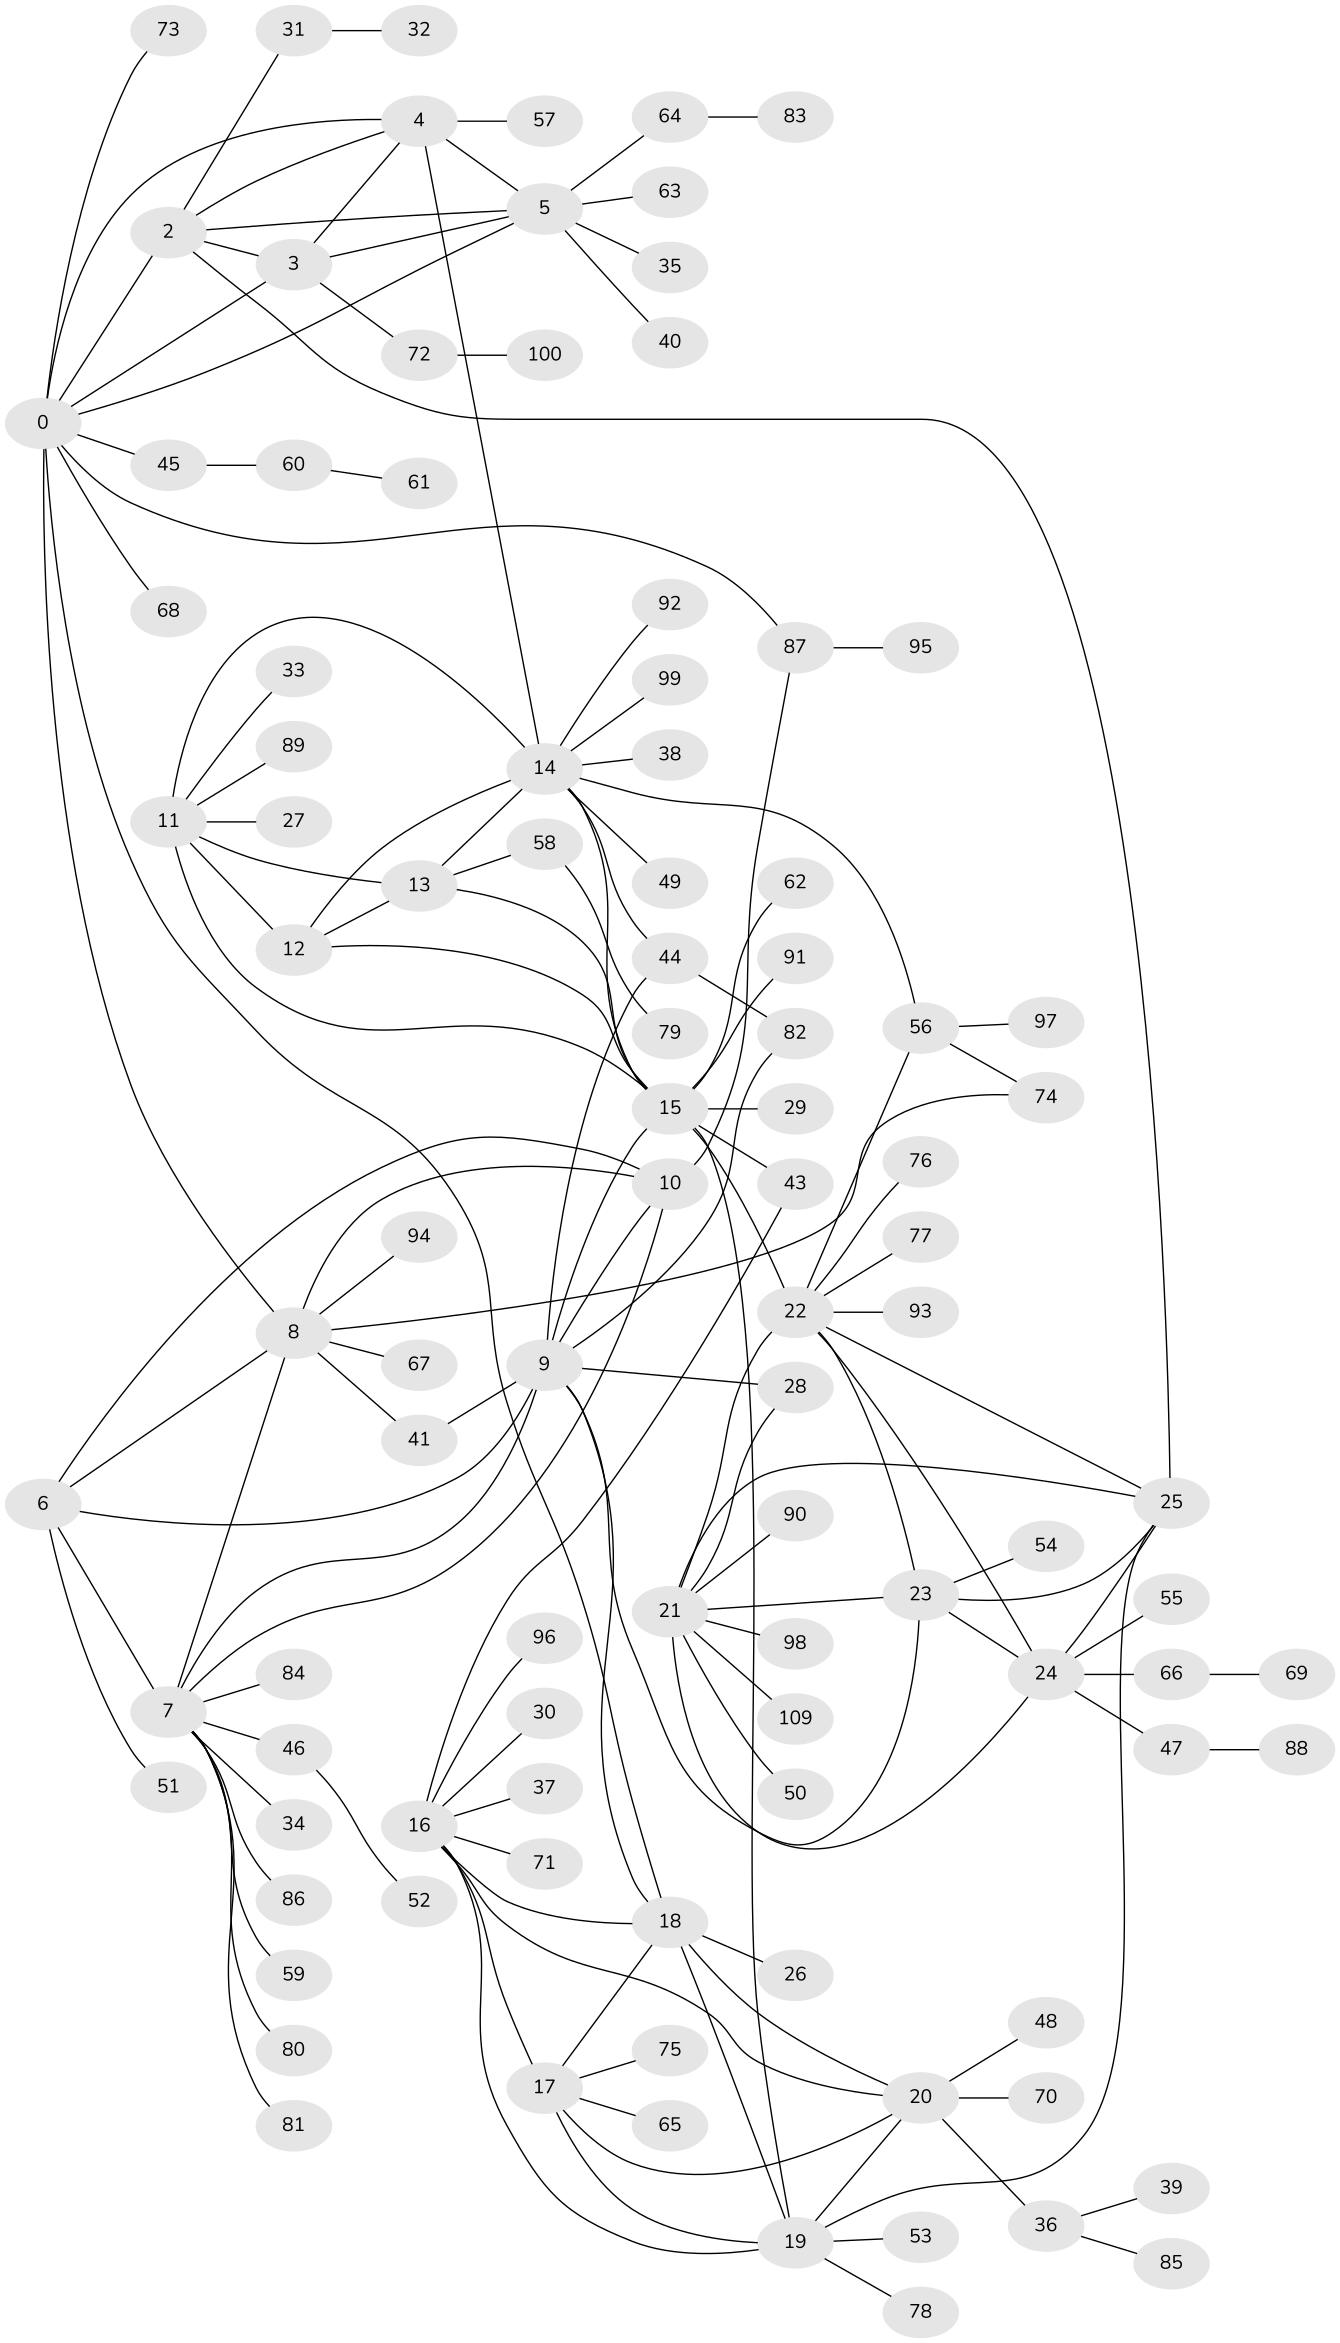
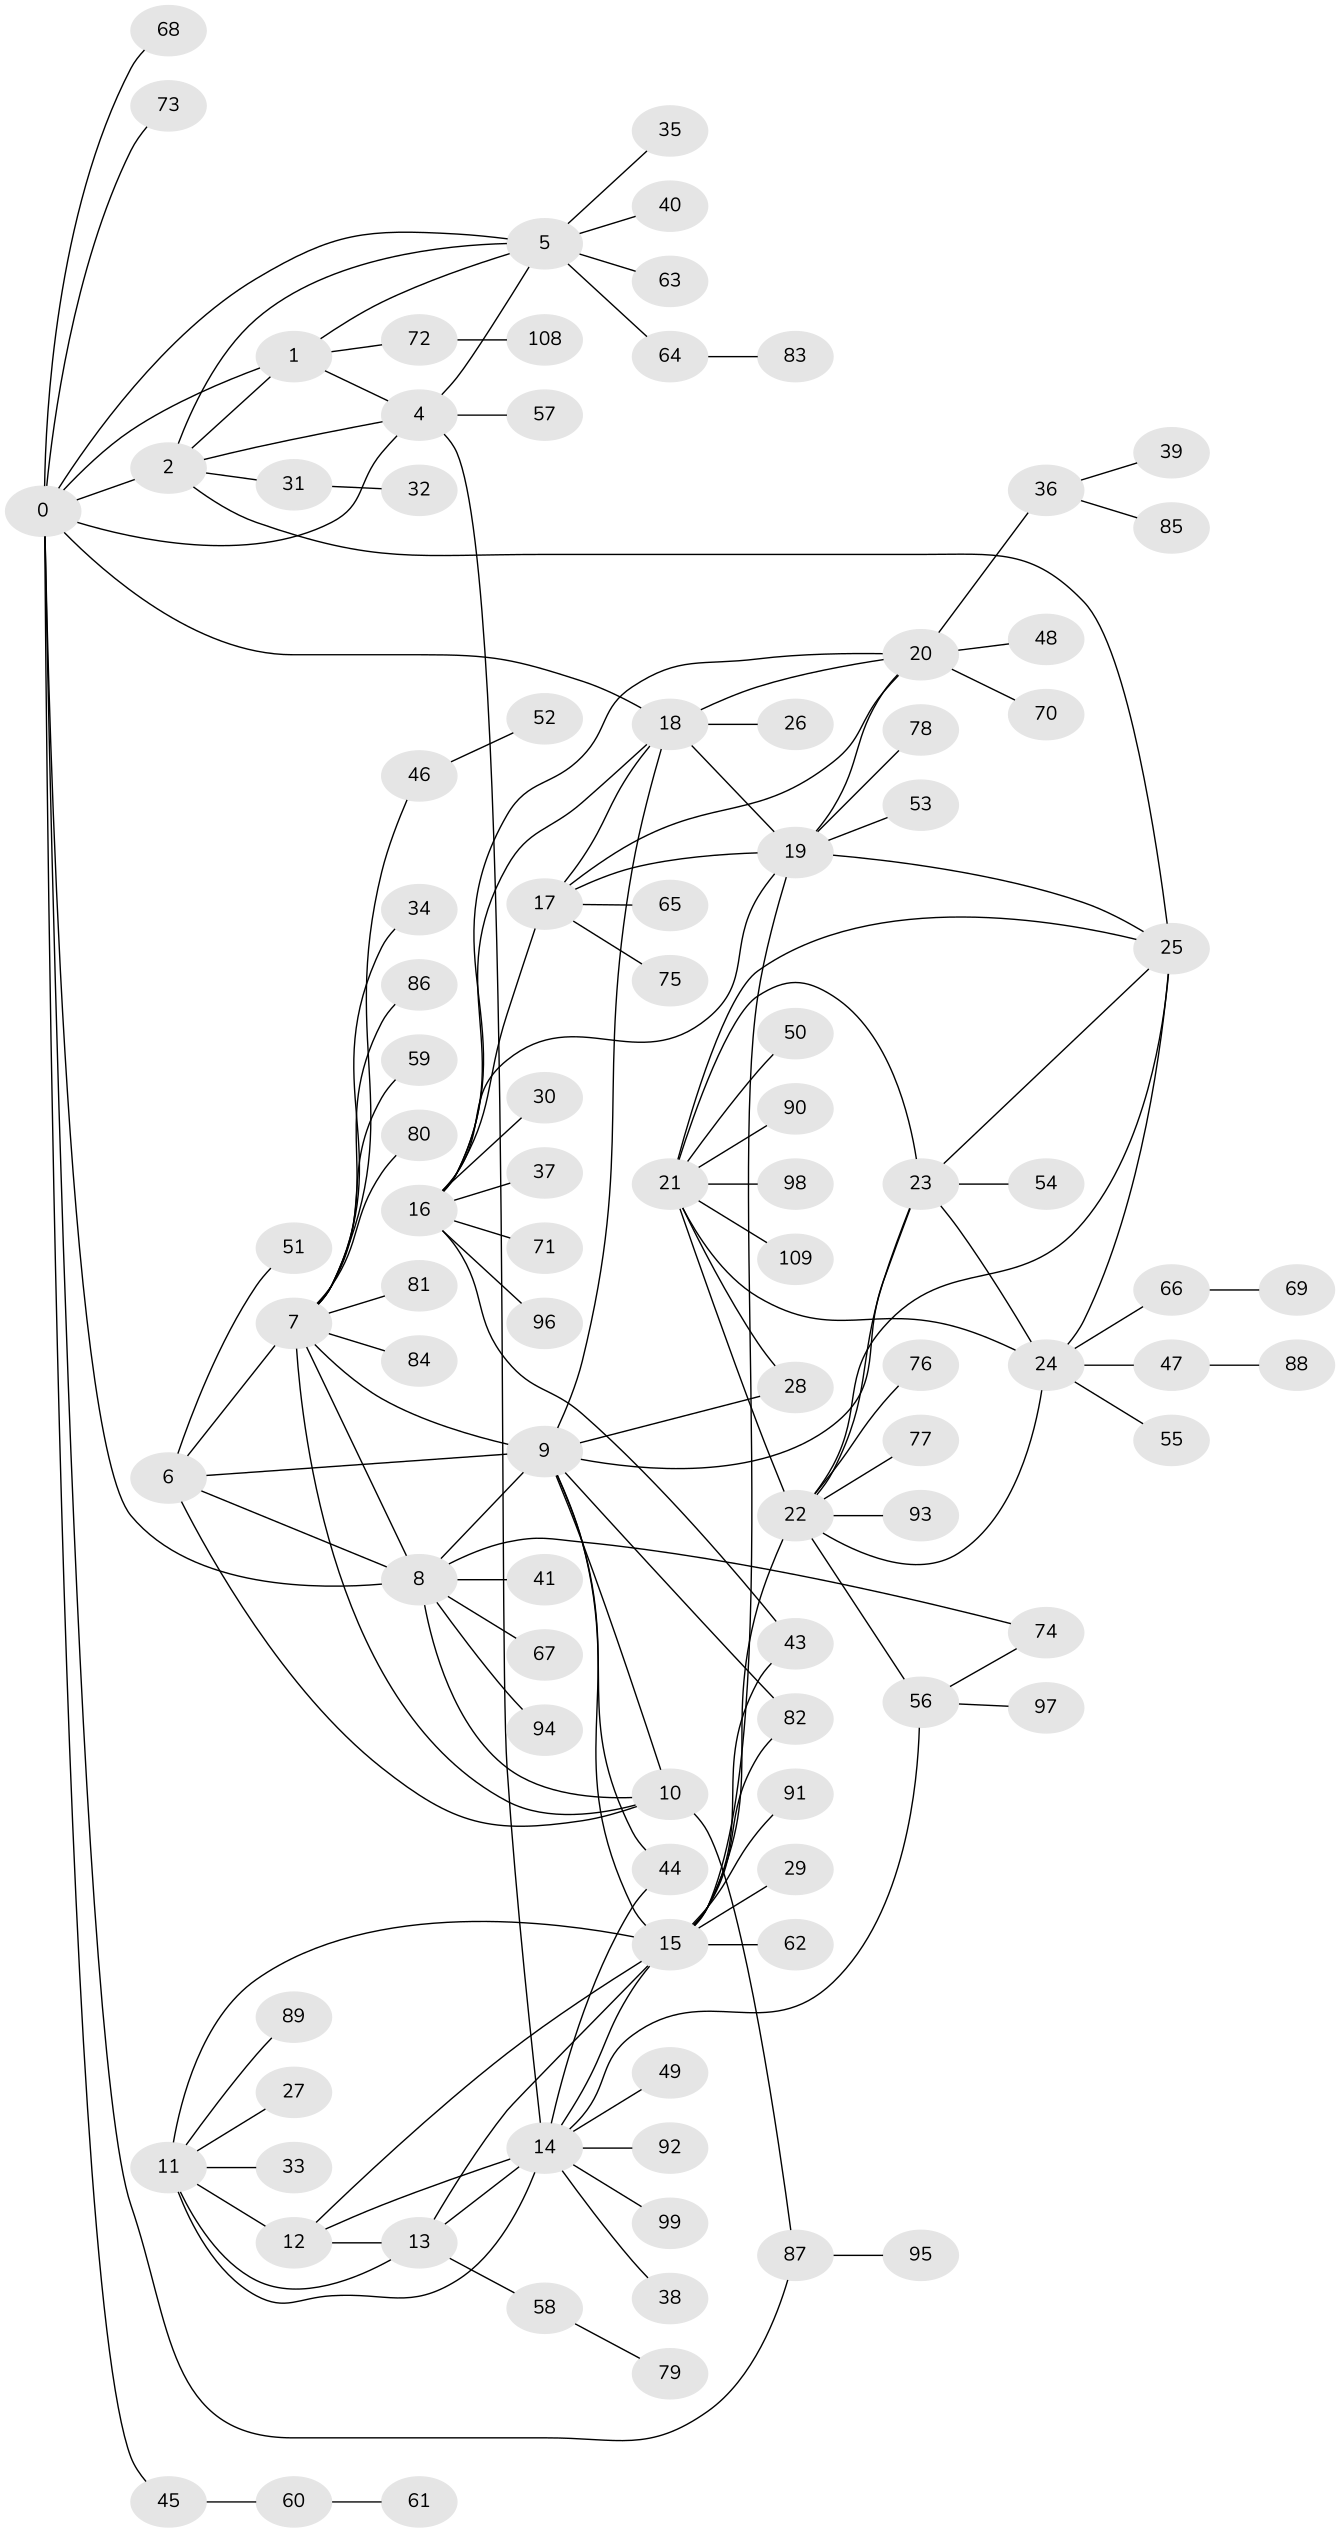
node "3": label "3" -> "1"
node "100": label "100" -> "108"
edge "44" -- "82": now "15" -- "82"
edge "9" -- "41": now "9" -- "8"
